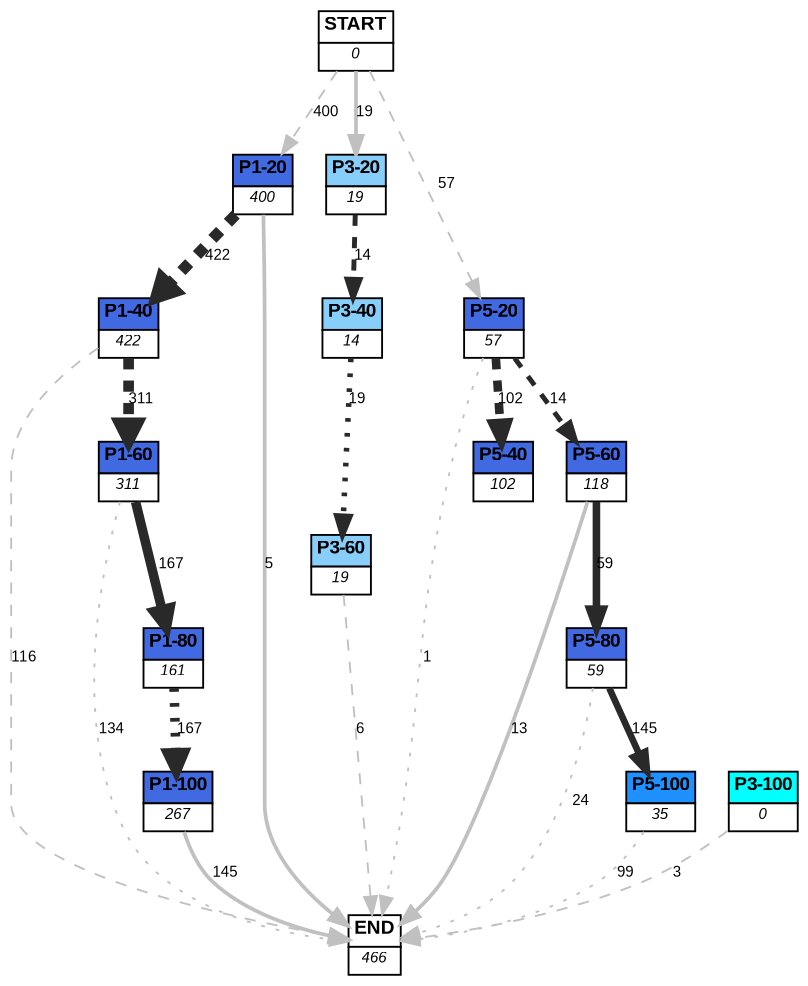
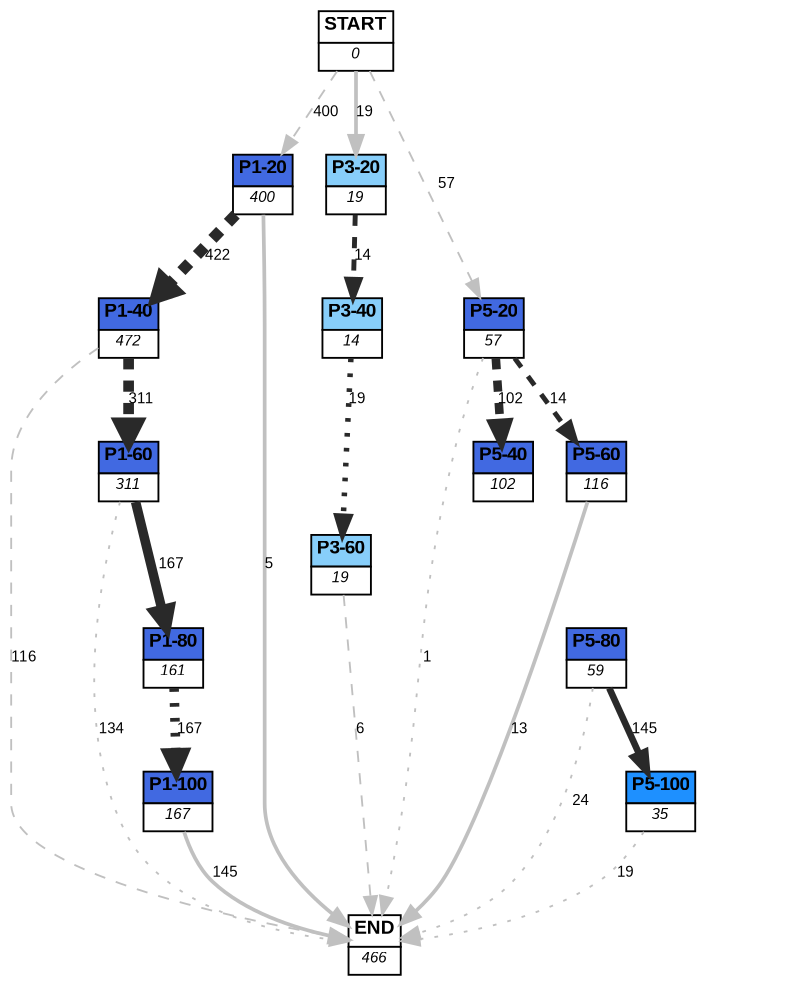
node "P1-40": text "422" -> "472"
node "P5-60": text "118" -> "116"
edge "P5-60" -> "P5-80": removed, label "59"
node "P3-100": removed
node "P1-100": text "267" -> "167"
edge "P5-100" -> "END": label "99" -> "19"
